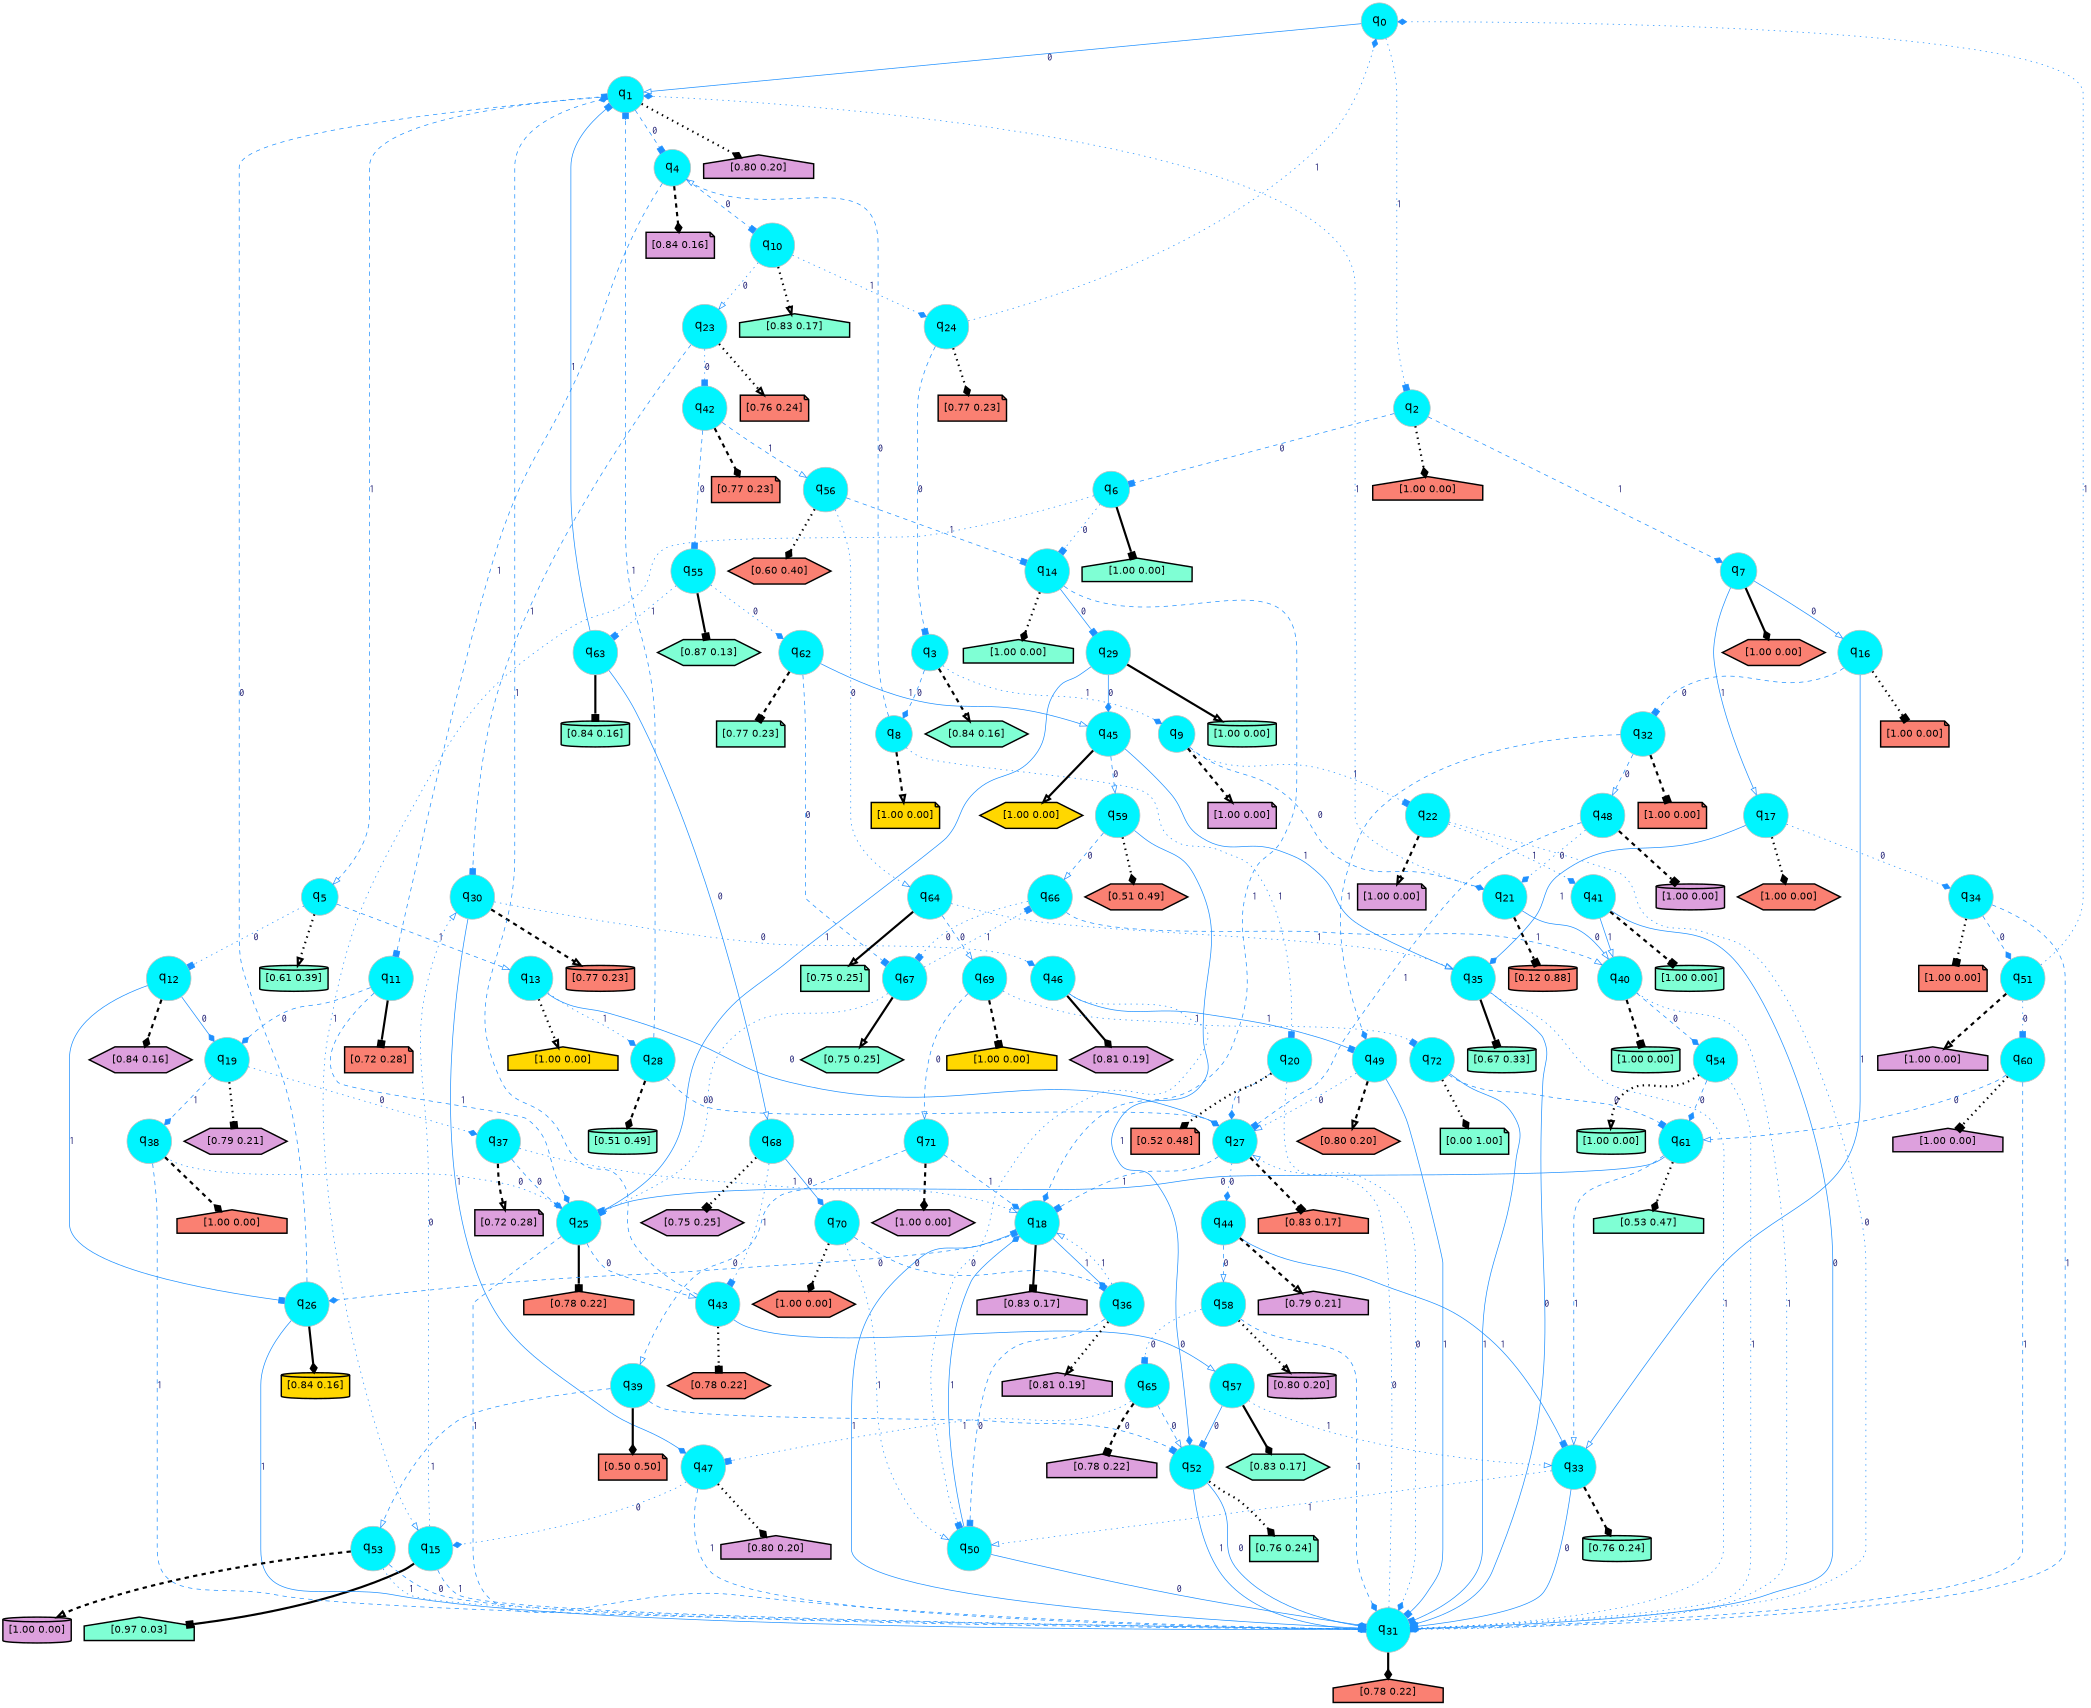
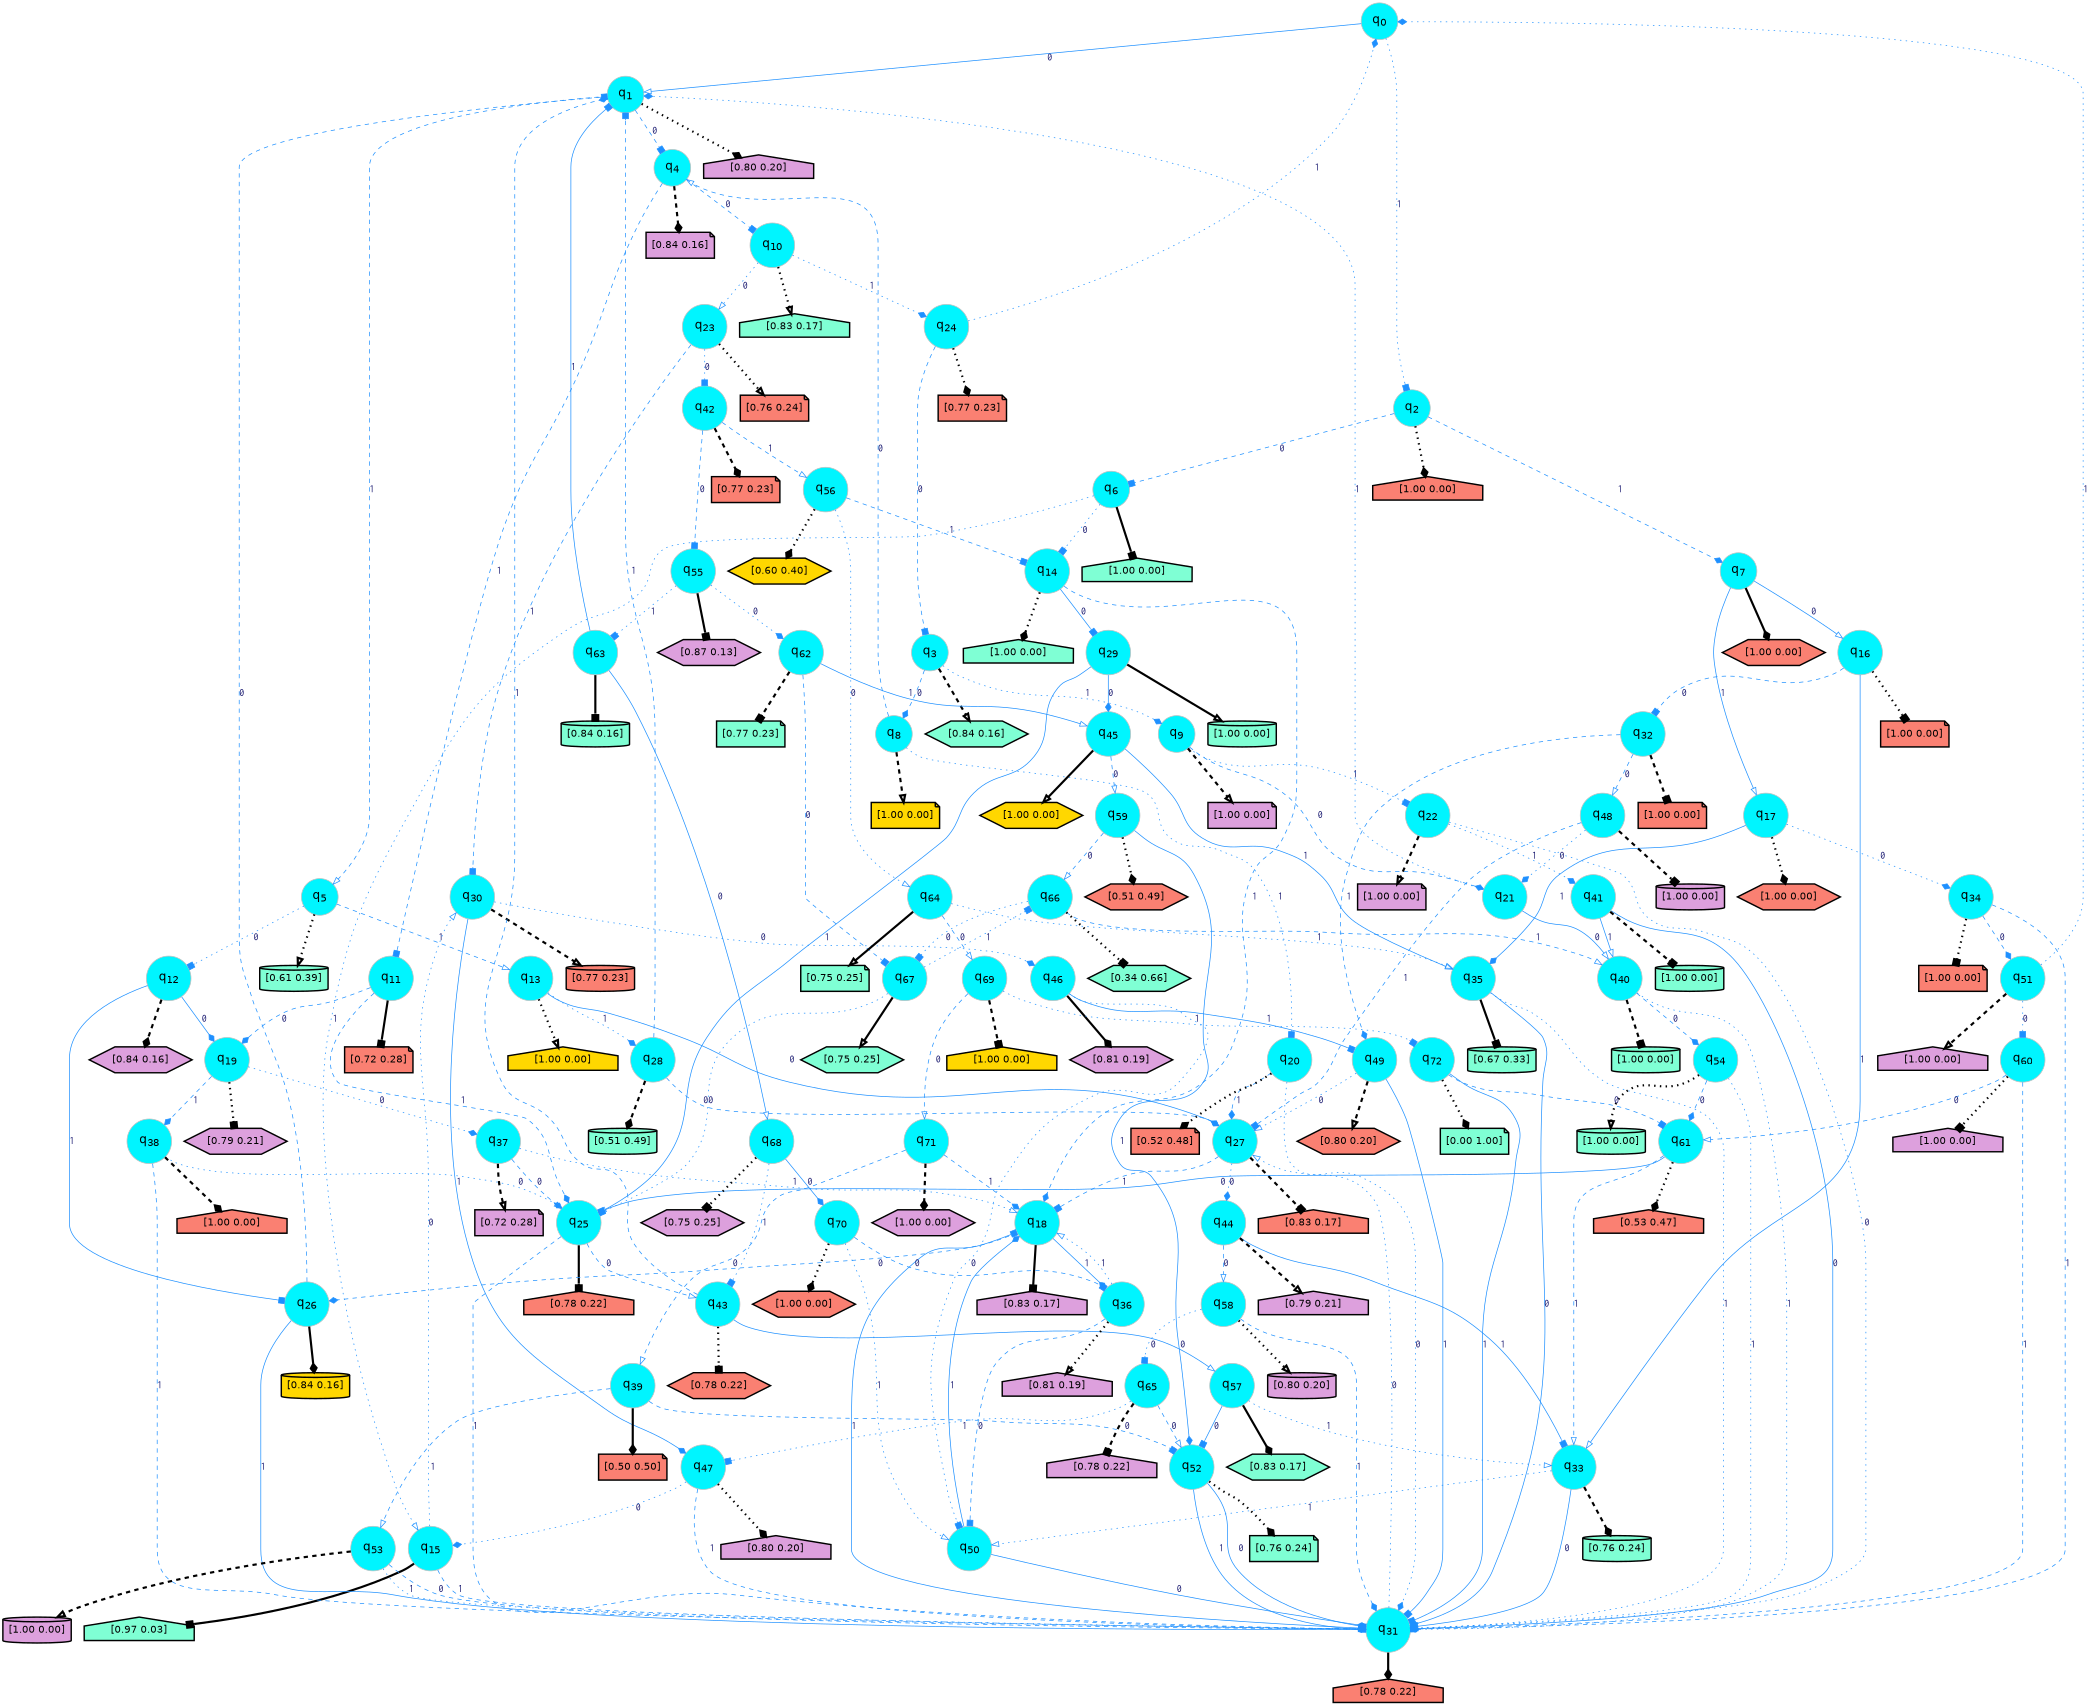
node "[0.60 0.40]": fillcolor salmon -> gold
node "[0.87 0.13]": fillcolor aquamarine -> plum
node "[0.34 0.66]": added
node "[0.12 0.88]": removed
node "[0.53 0.47]": fillcolor aquamarine -> salmon
